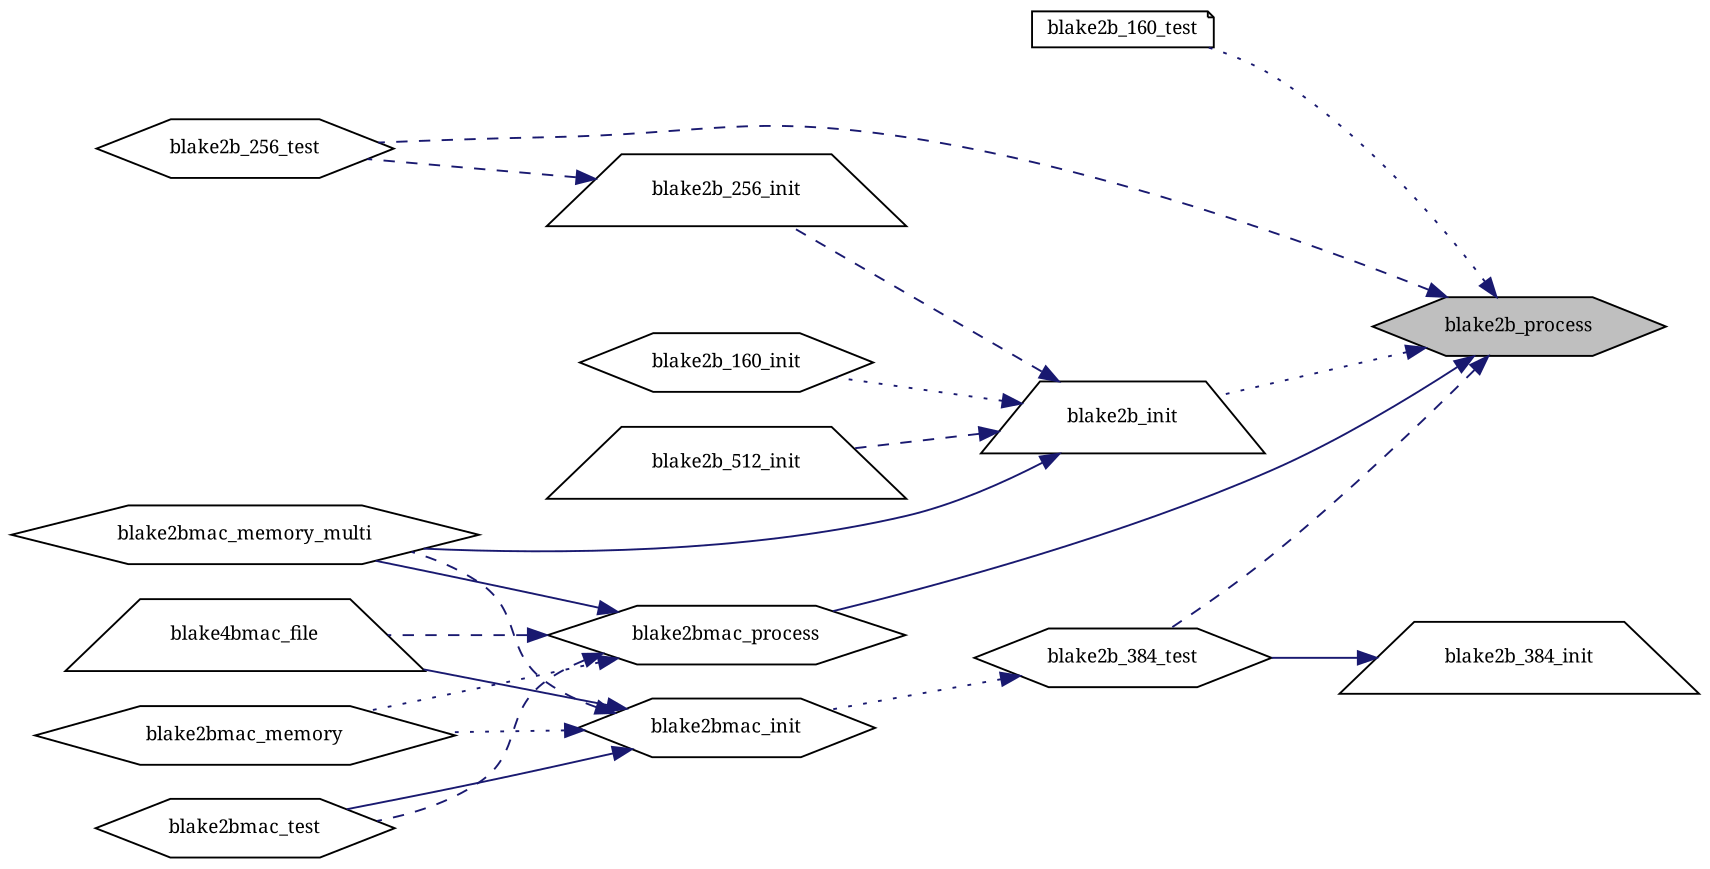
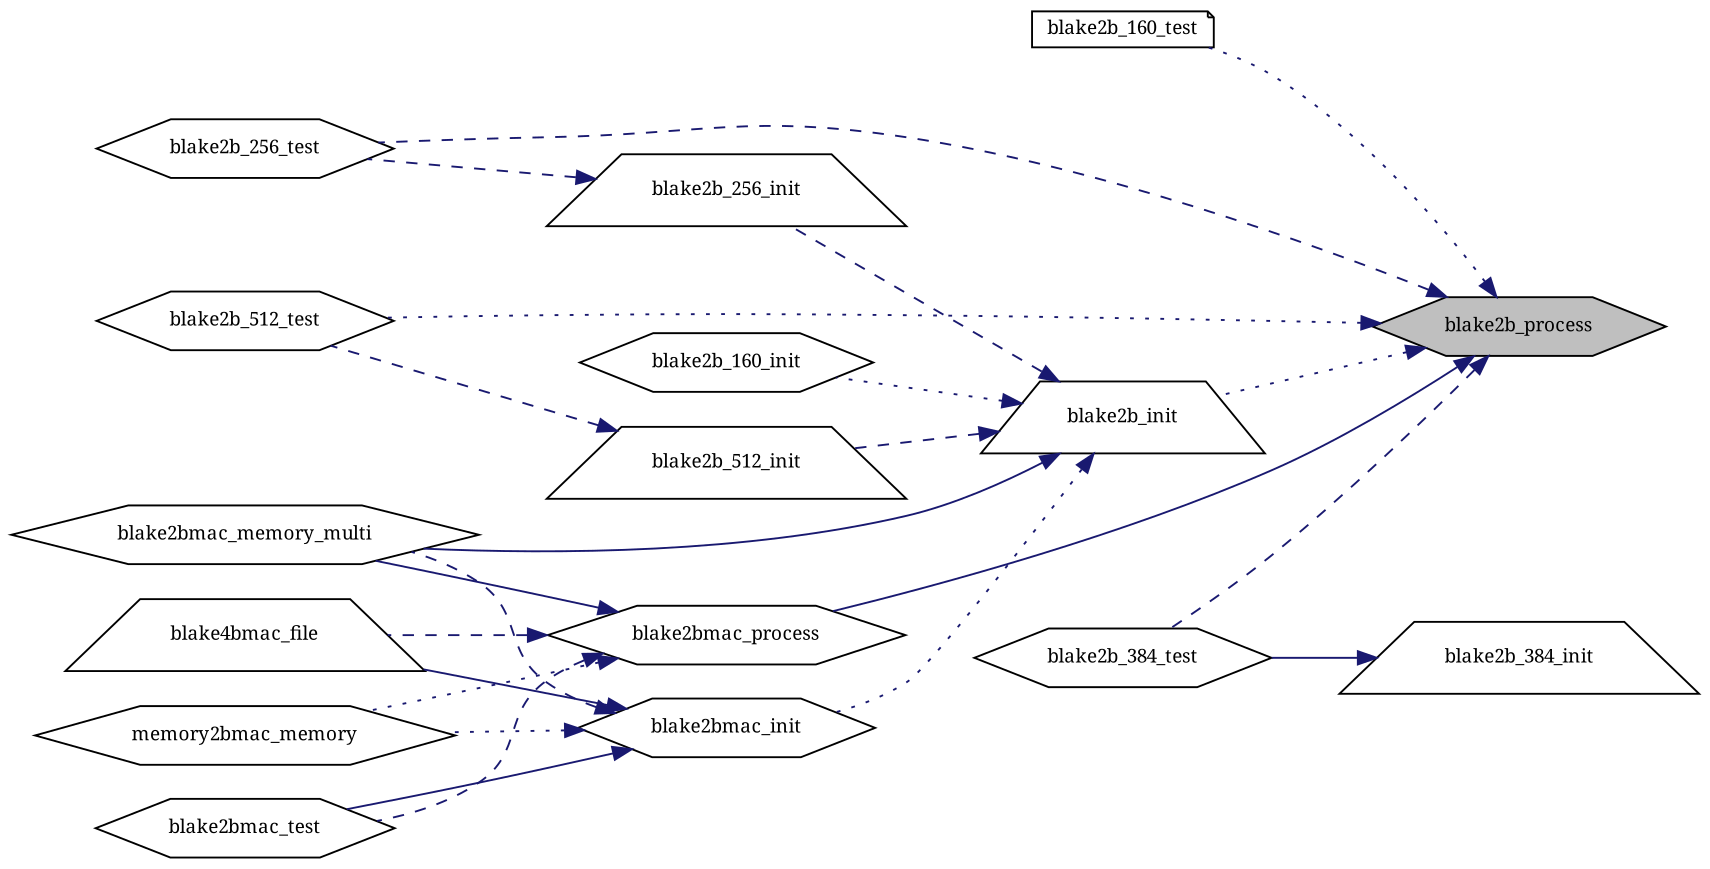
node "blake2b_512_test": added
edge "blake2bmac_init" -> "blake2b_384_test": now "blake2bmac_init" -> "blake2b_init"
node "blake2bmac_memory": label "blake2bmac_memory" -> "memory2bmac_memory"
